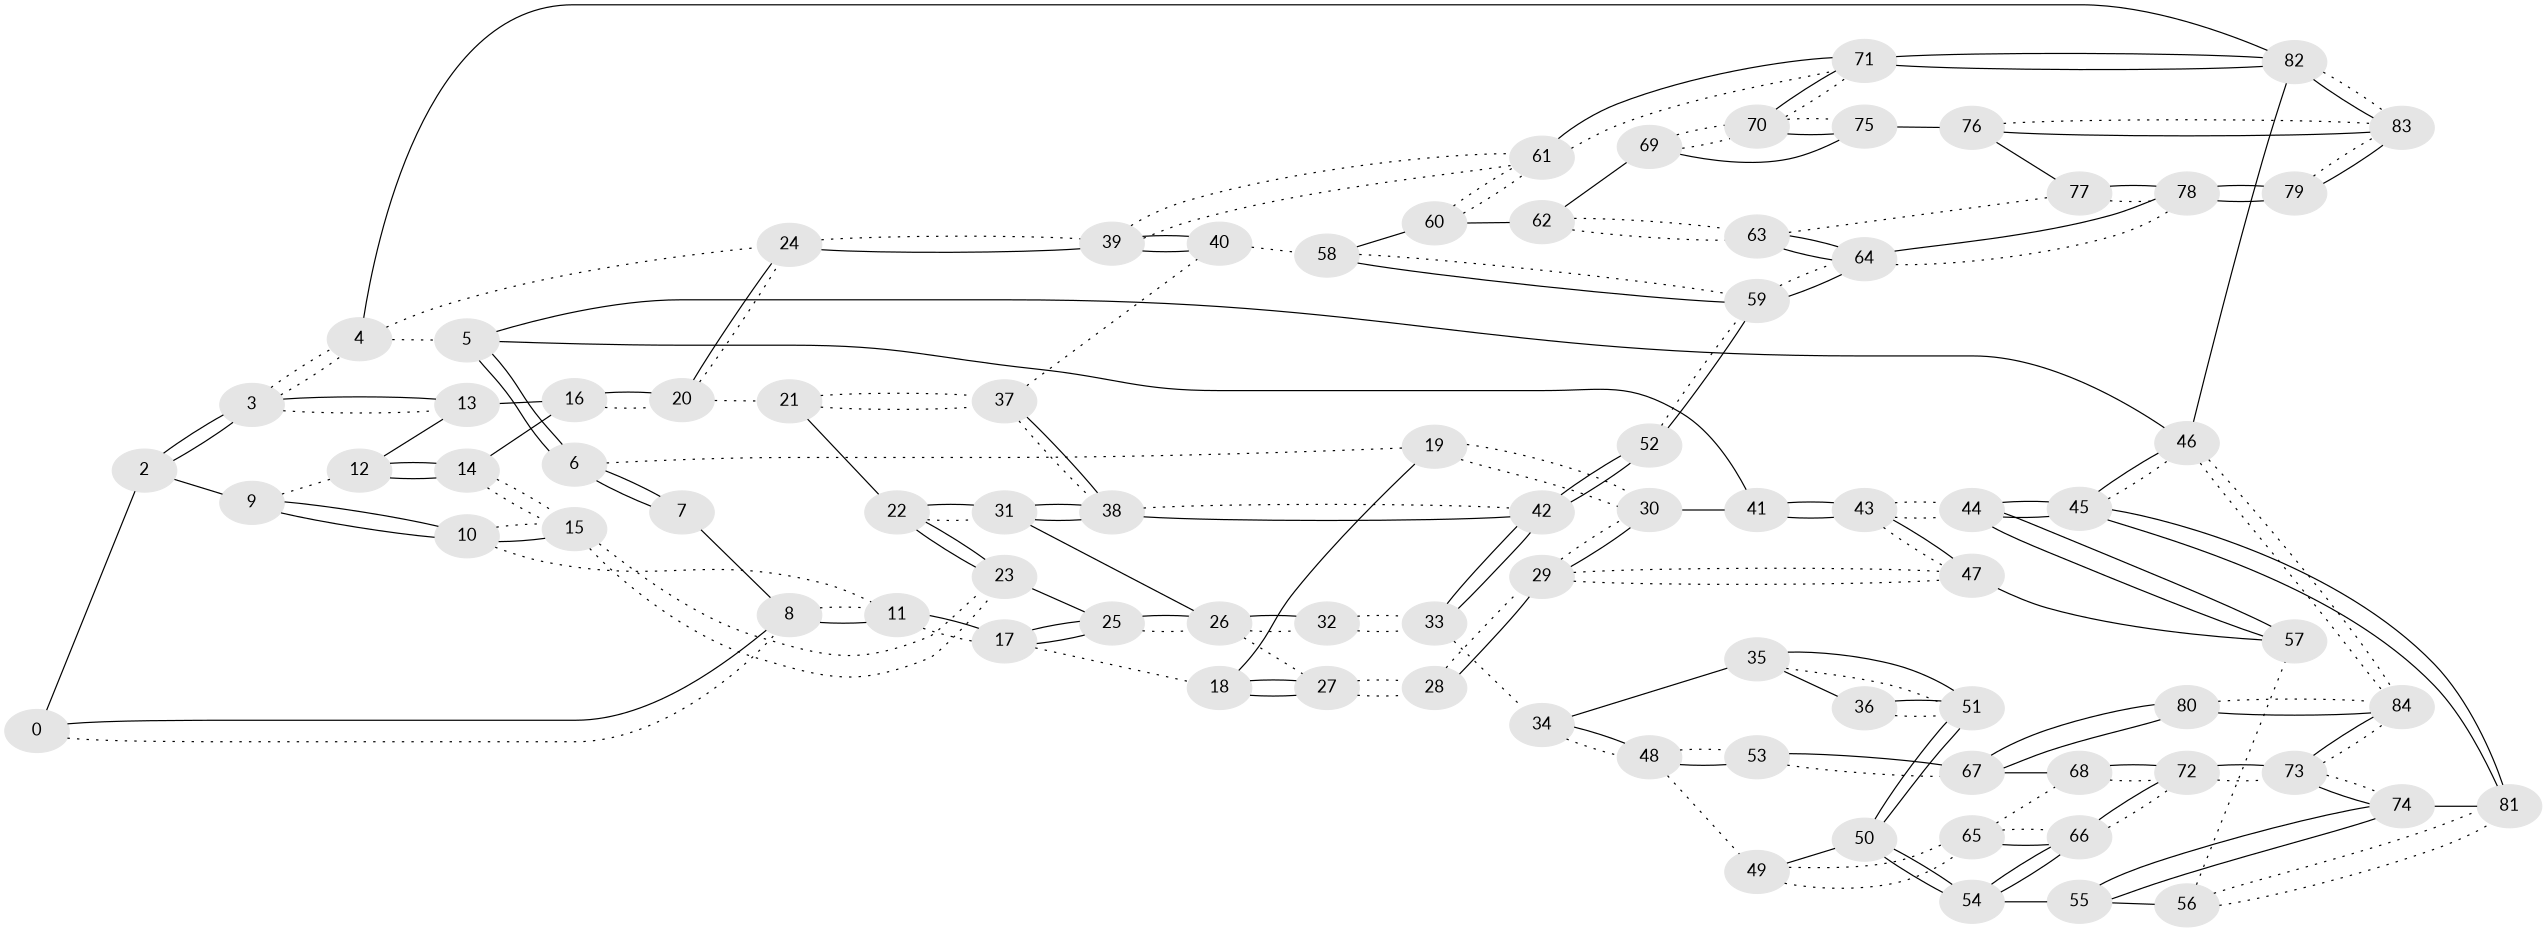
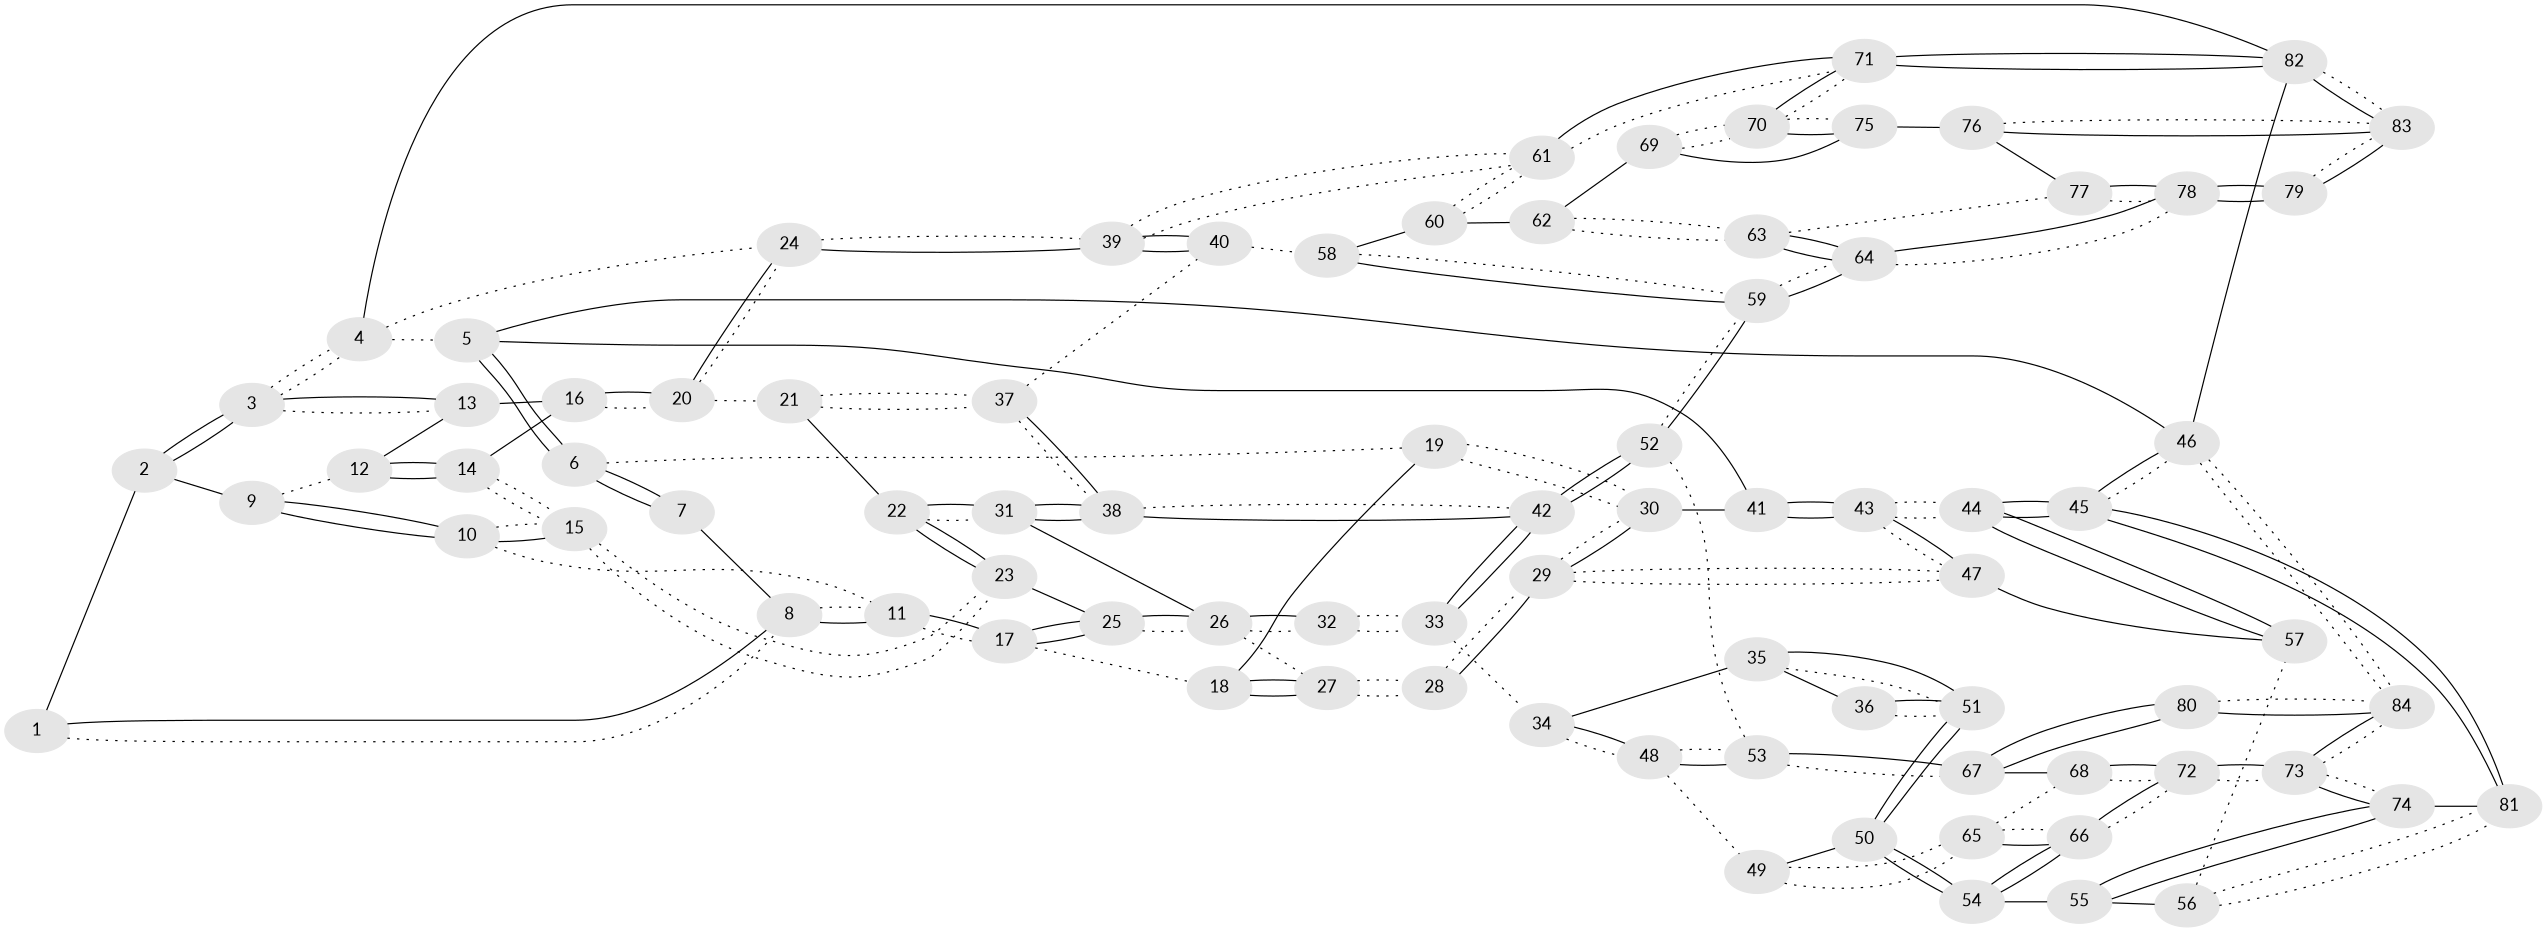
edge "52" -- "53": added
node "0": label "0" -> "1"
